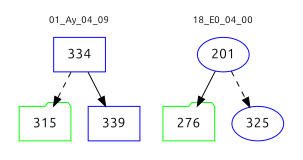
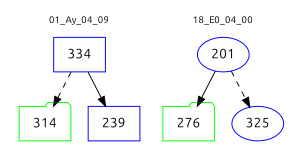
node "315": label "315" -> "314"
node "339": label "339" -> "239"
